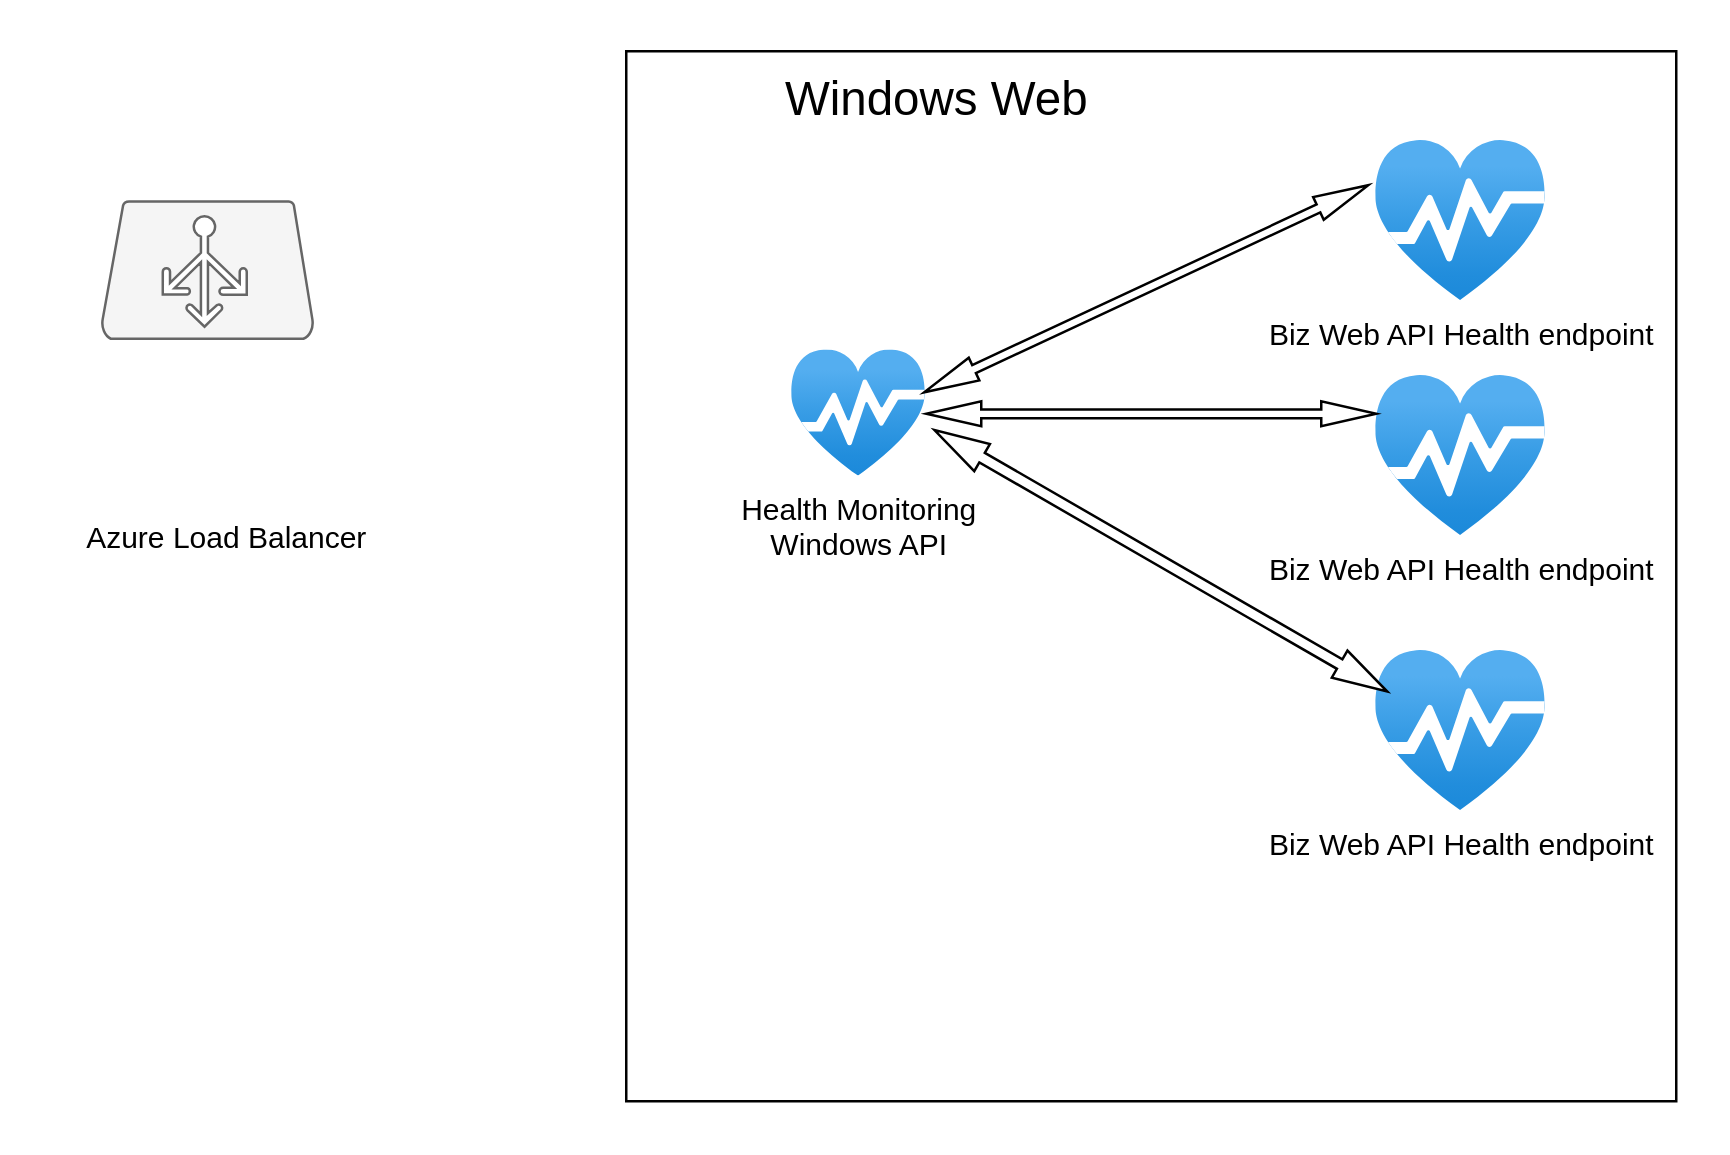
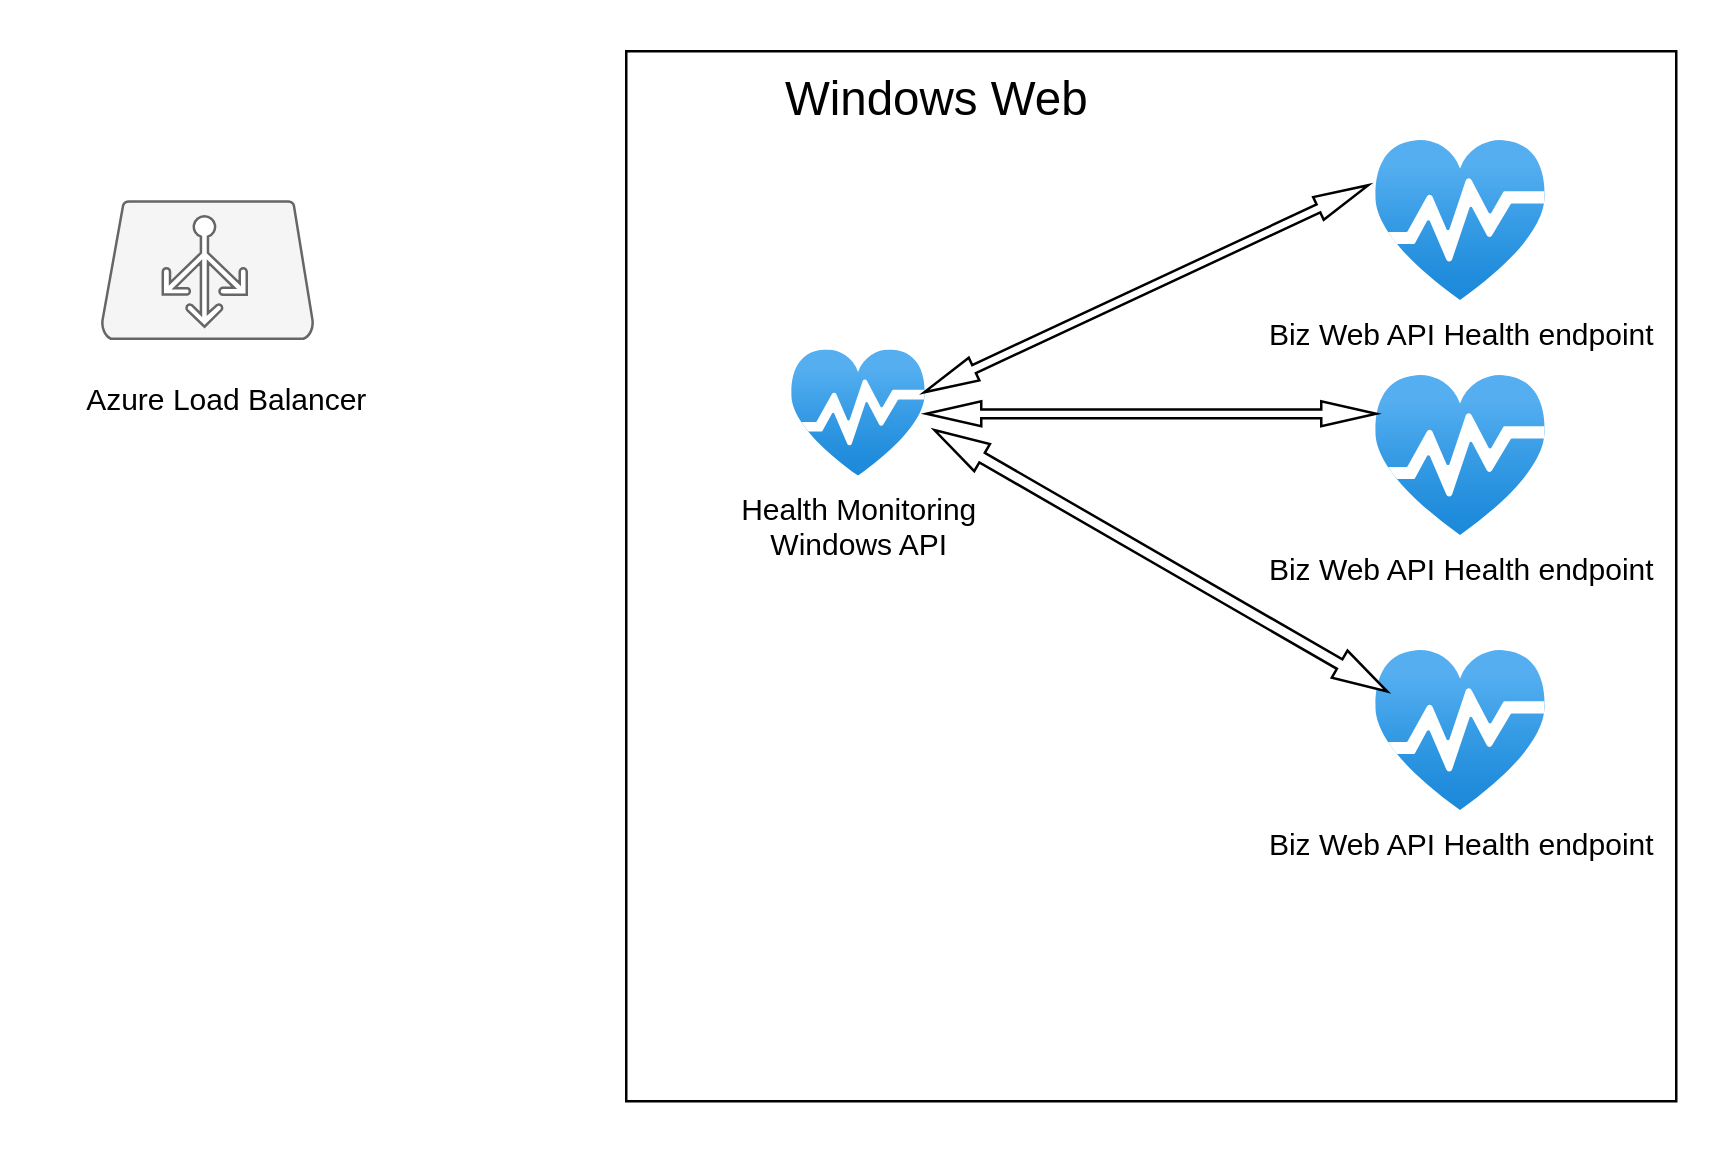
node "Azure Load Balancer": moved (226, 539) -> (226, 401)
